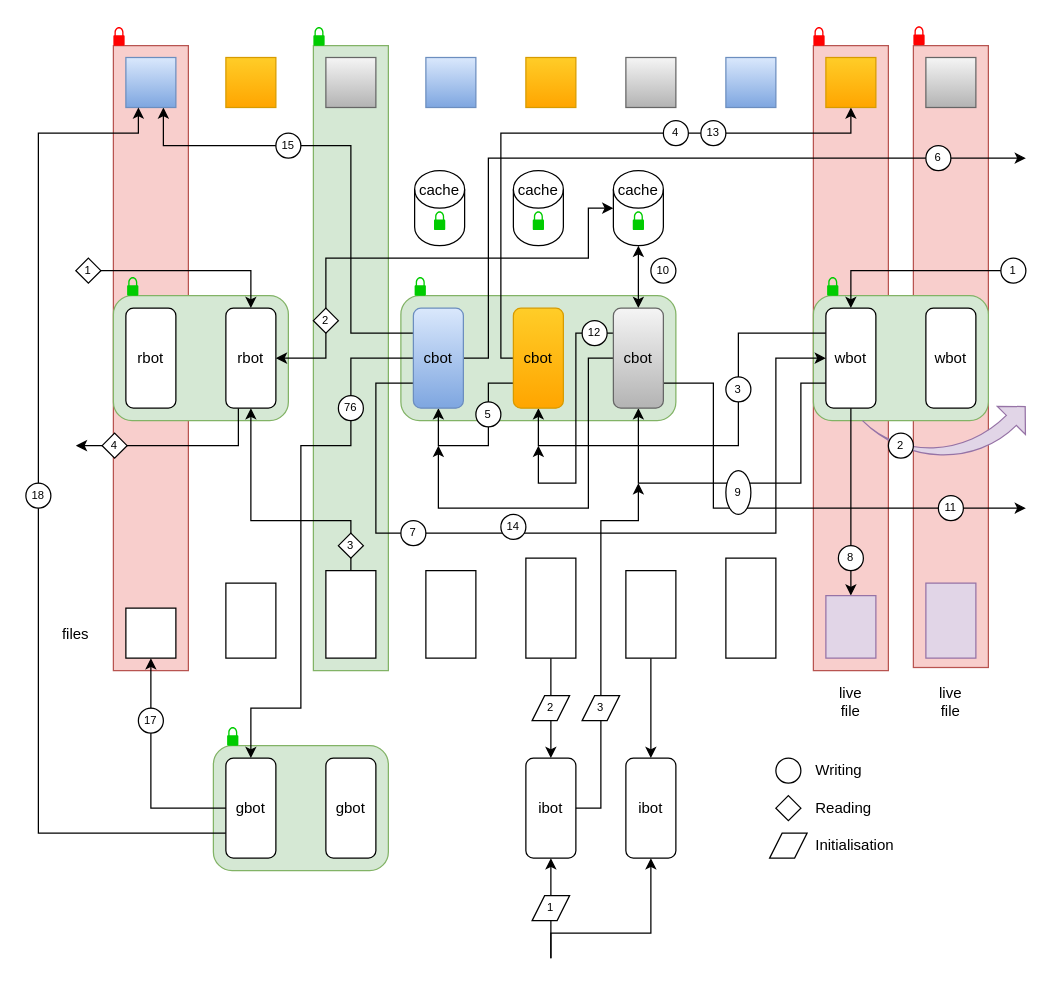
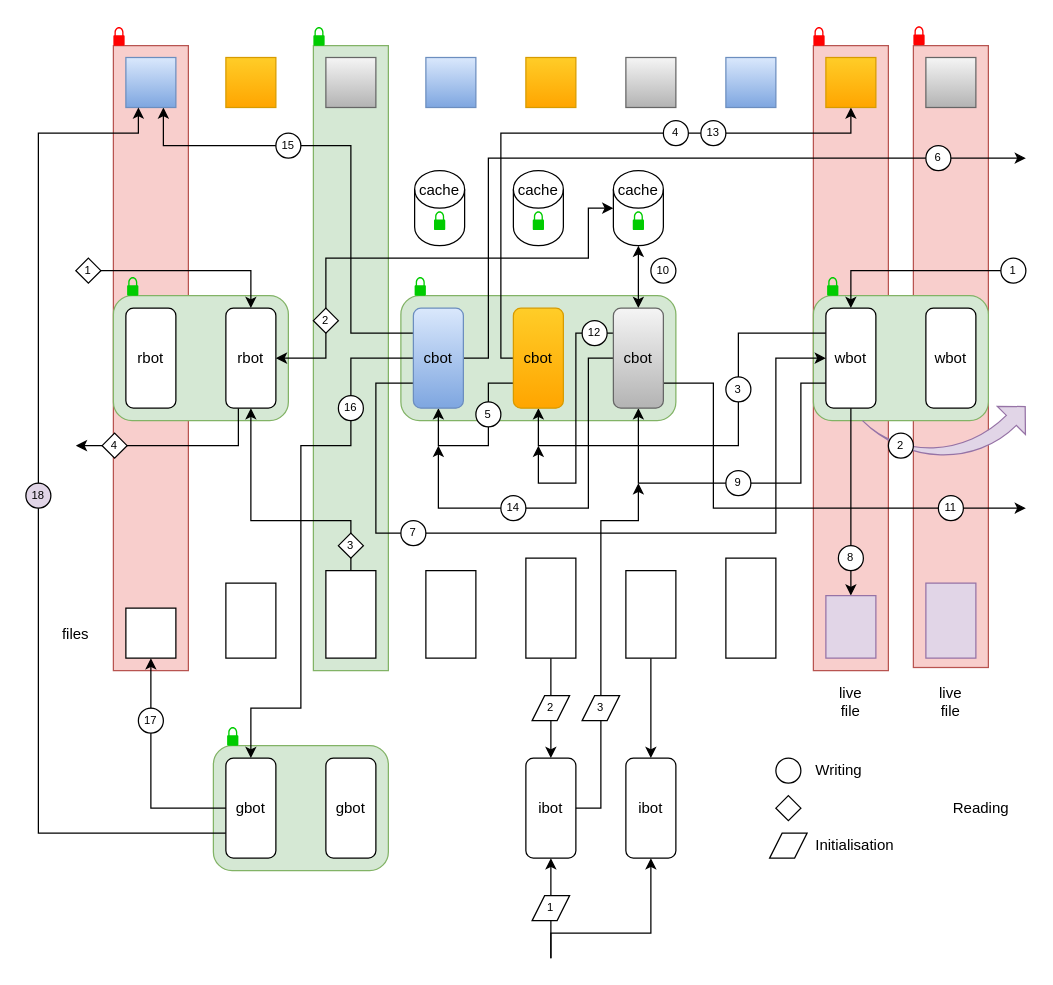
node "76": label "76" -> "16"
node "9": size 25x44 -> 25x25
node "18": fillcolor #ffffff -> #e1d5e7
node "14": moved (513, 527) -> (513, 508)
node "Reading": moved (838, 808) -> (976, 808)
